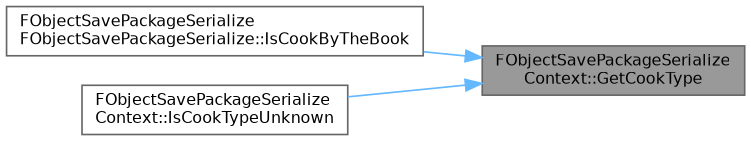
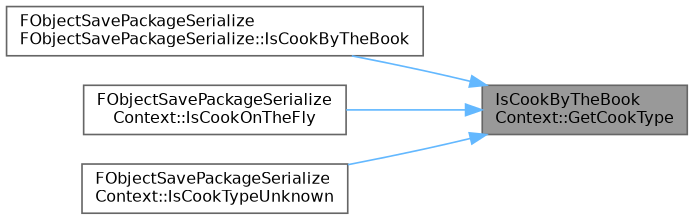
node "FObjectSavePackageSerialize Context::GetCookType": label "FObjectSavePackageSerialize Context::GetCookType" -> "IsCookByTheBook Context::GetCookType"
node "FObjectSavePackageSerialize Context::IsCookOnTheFly": added
